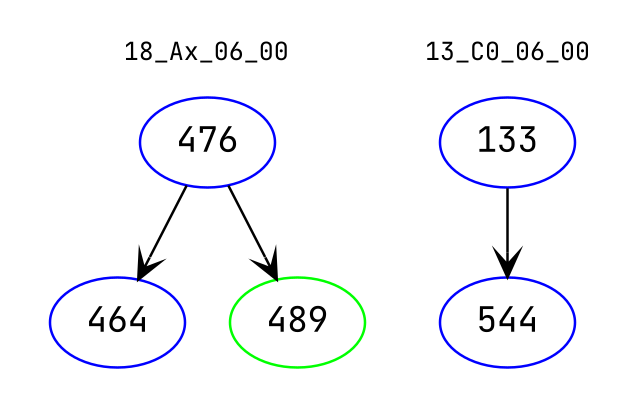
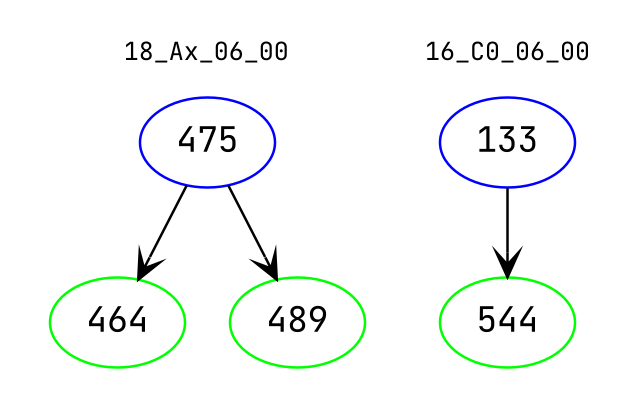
cluster "13_C0_06_00": label "13_C0_06_00" -> "16_C0_06_00"
node "476": label "476" -> "475"
node "464": color blue -> green
node "544": color blue -> green
